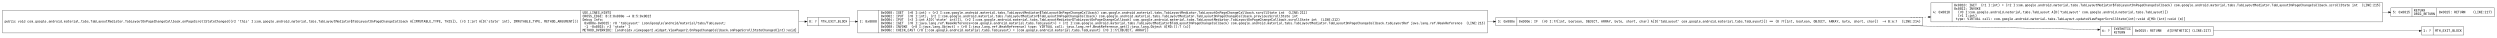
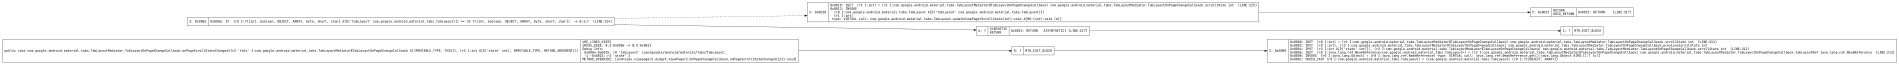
edge "2: 0x0000" -> "3: 0x000e": removed
